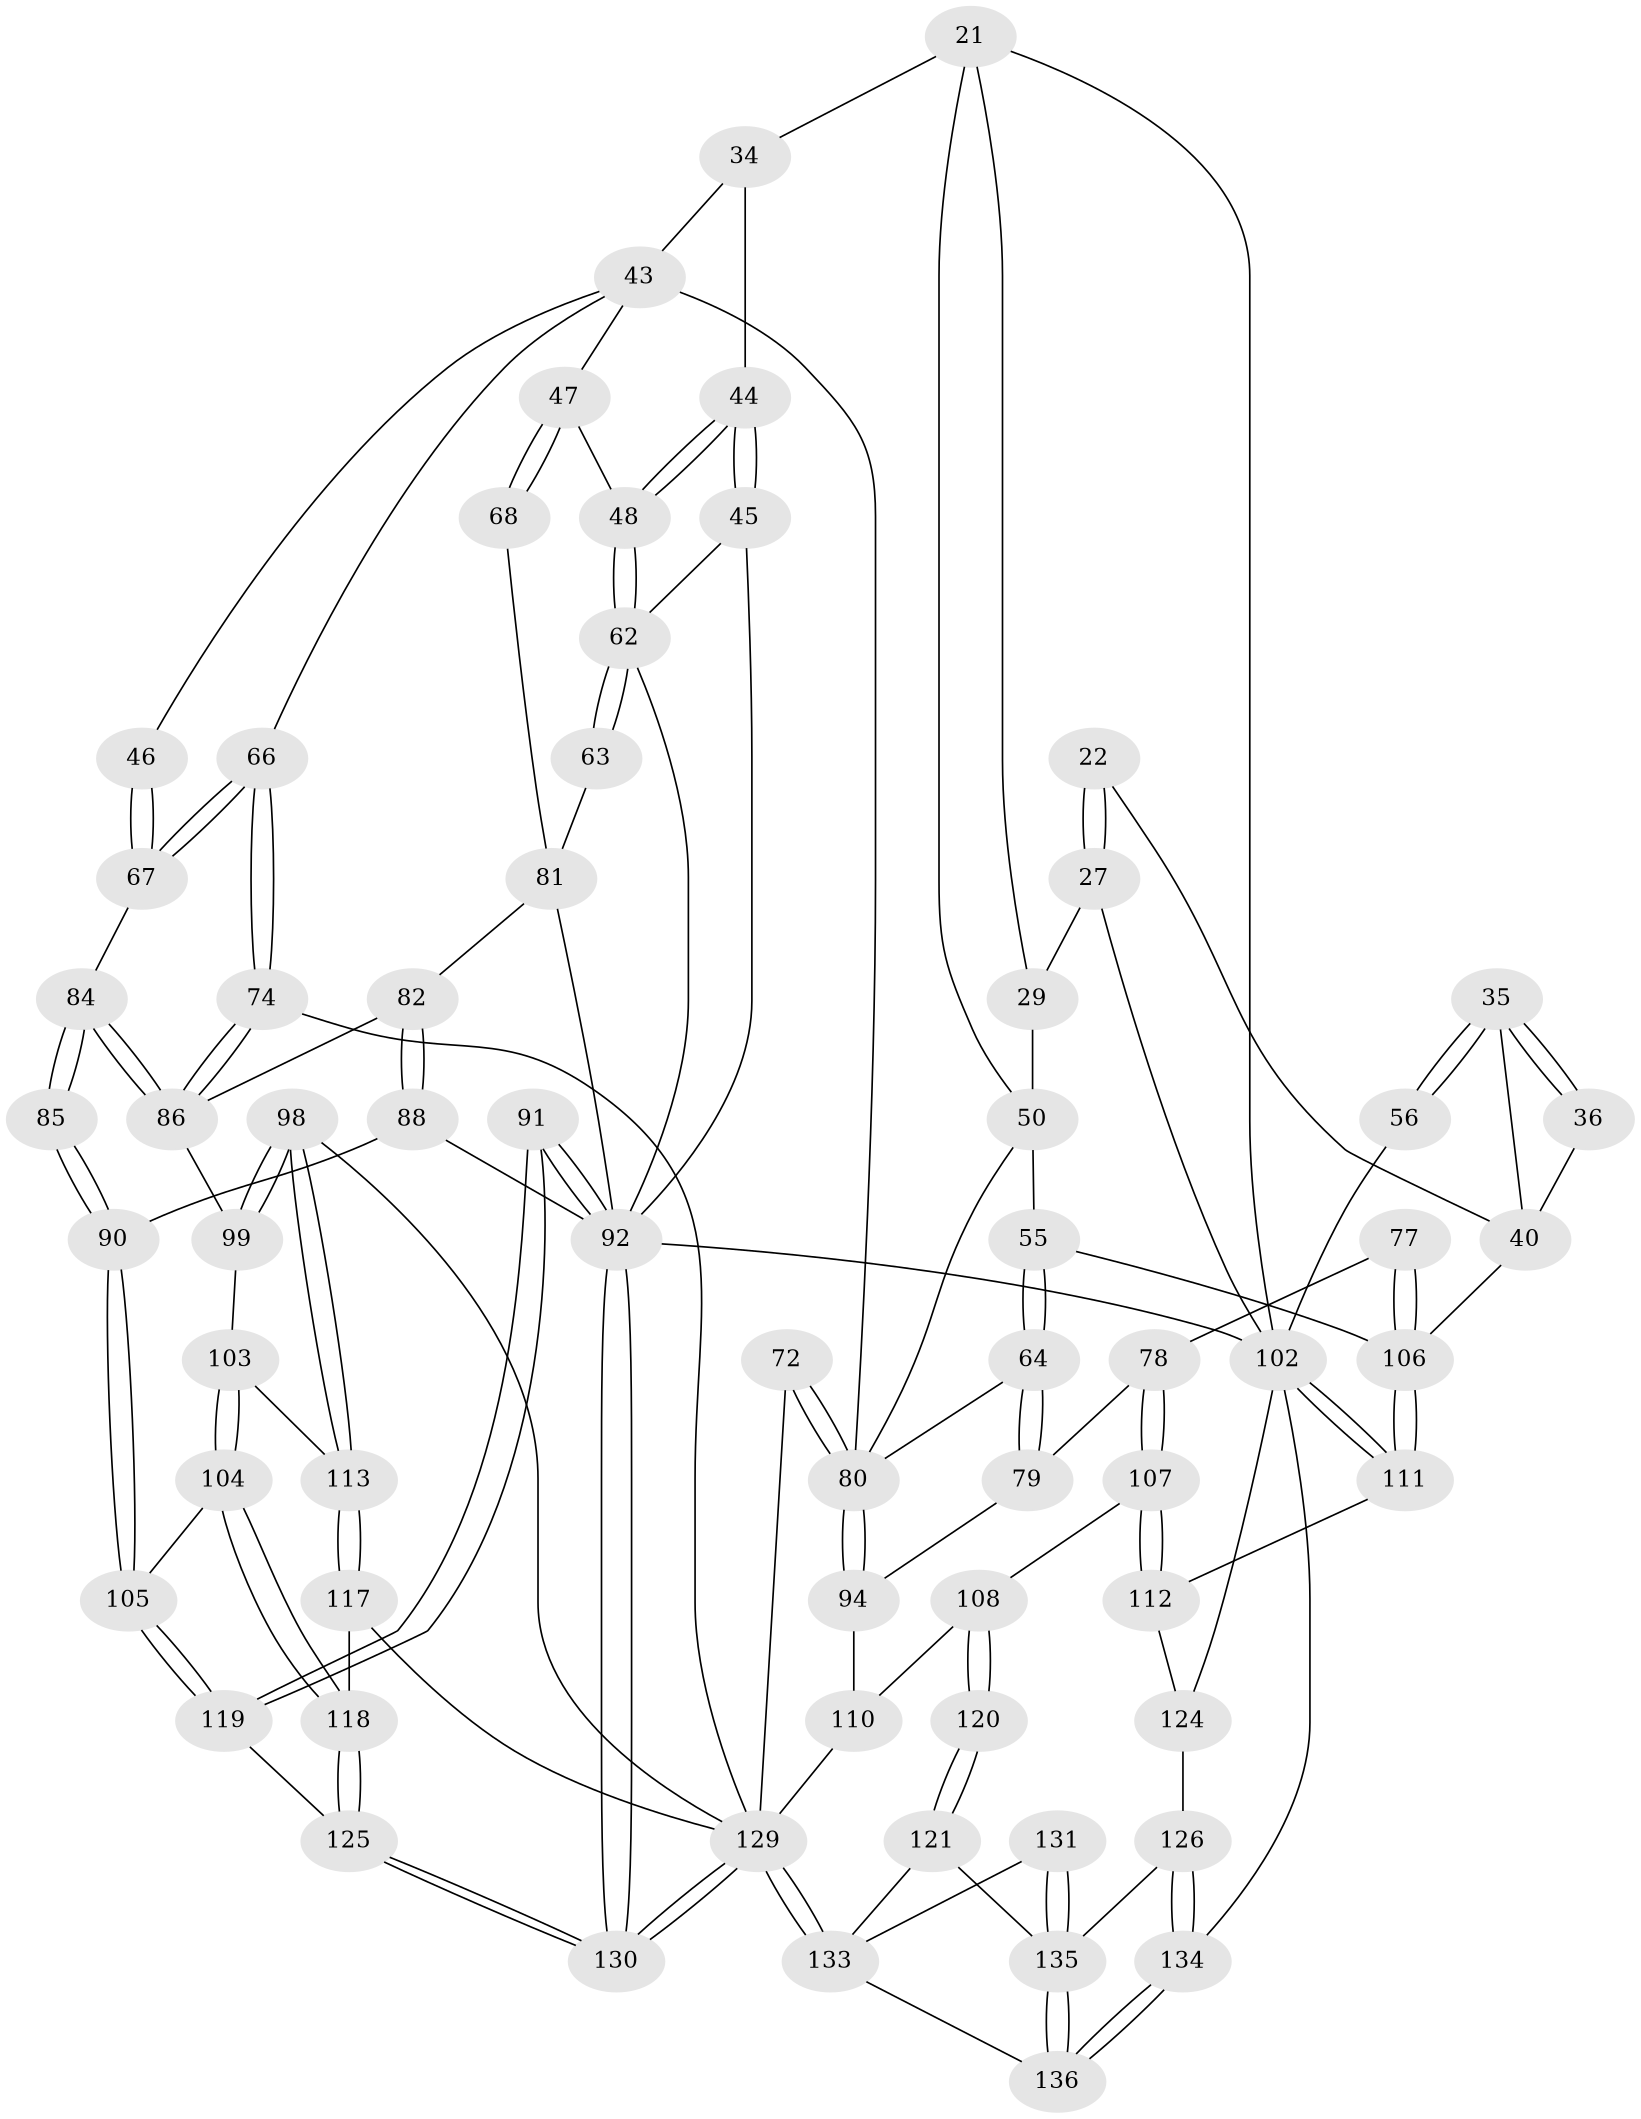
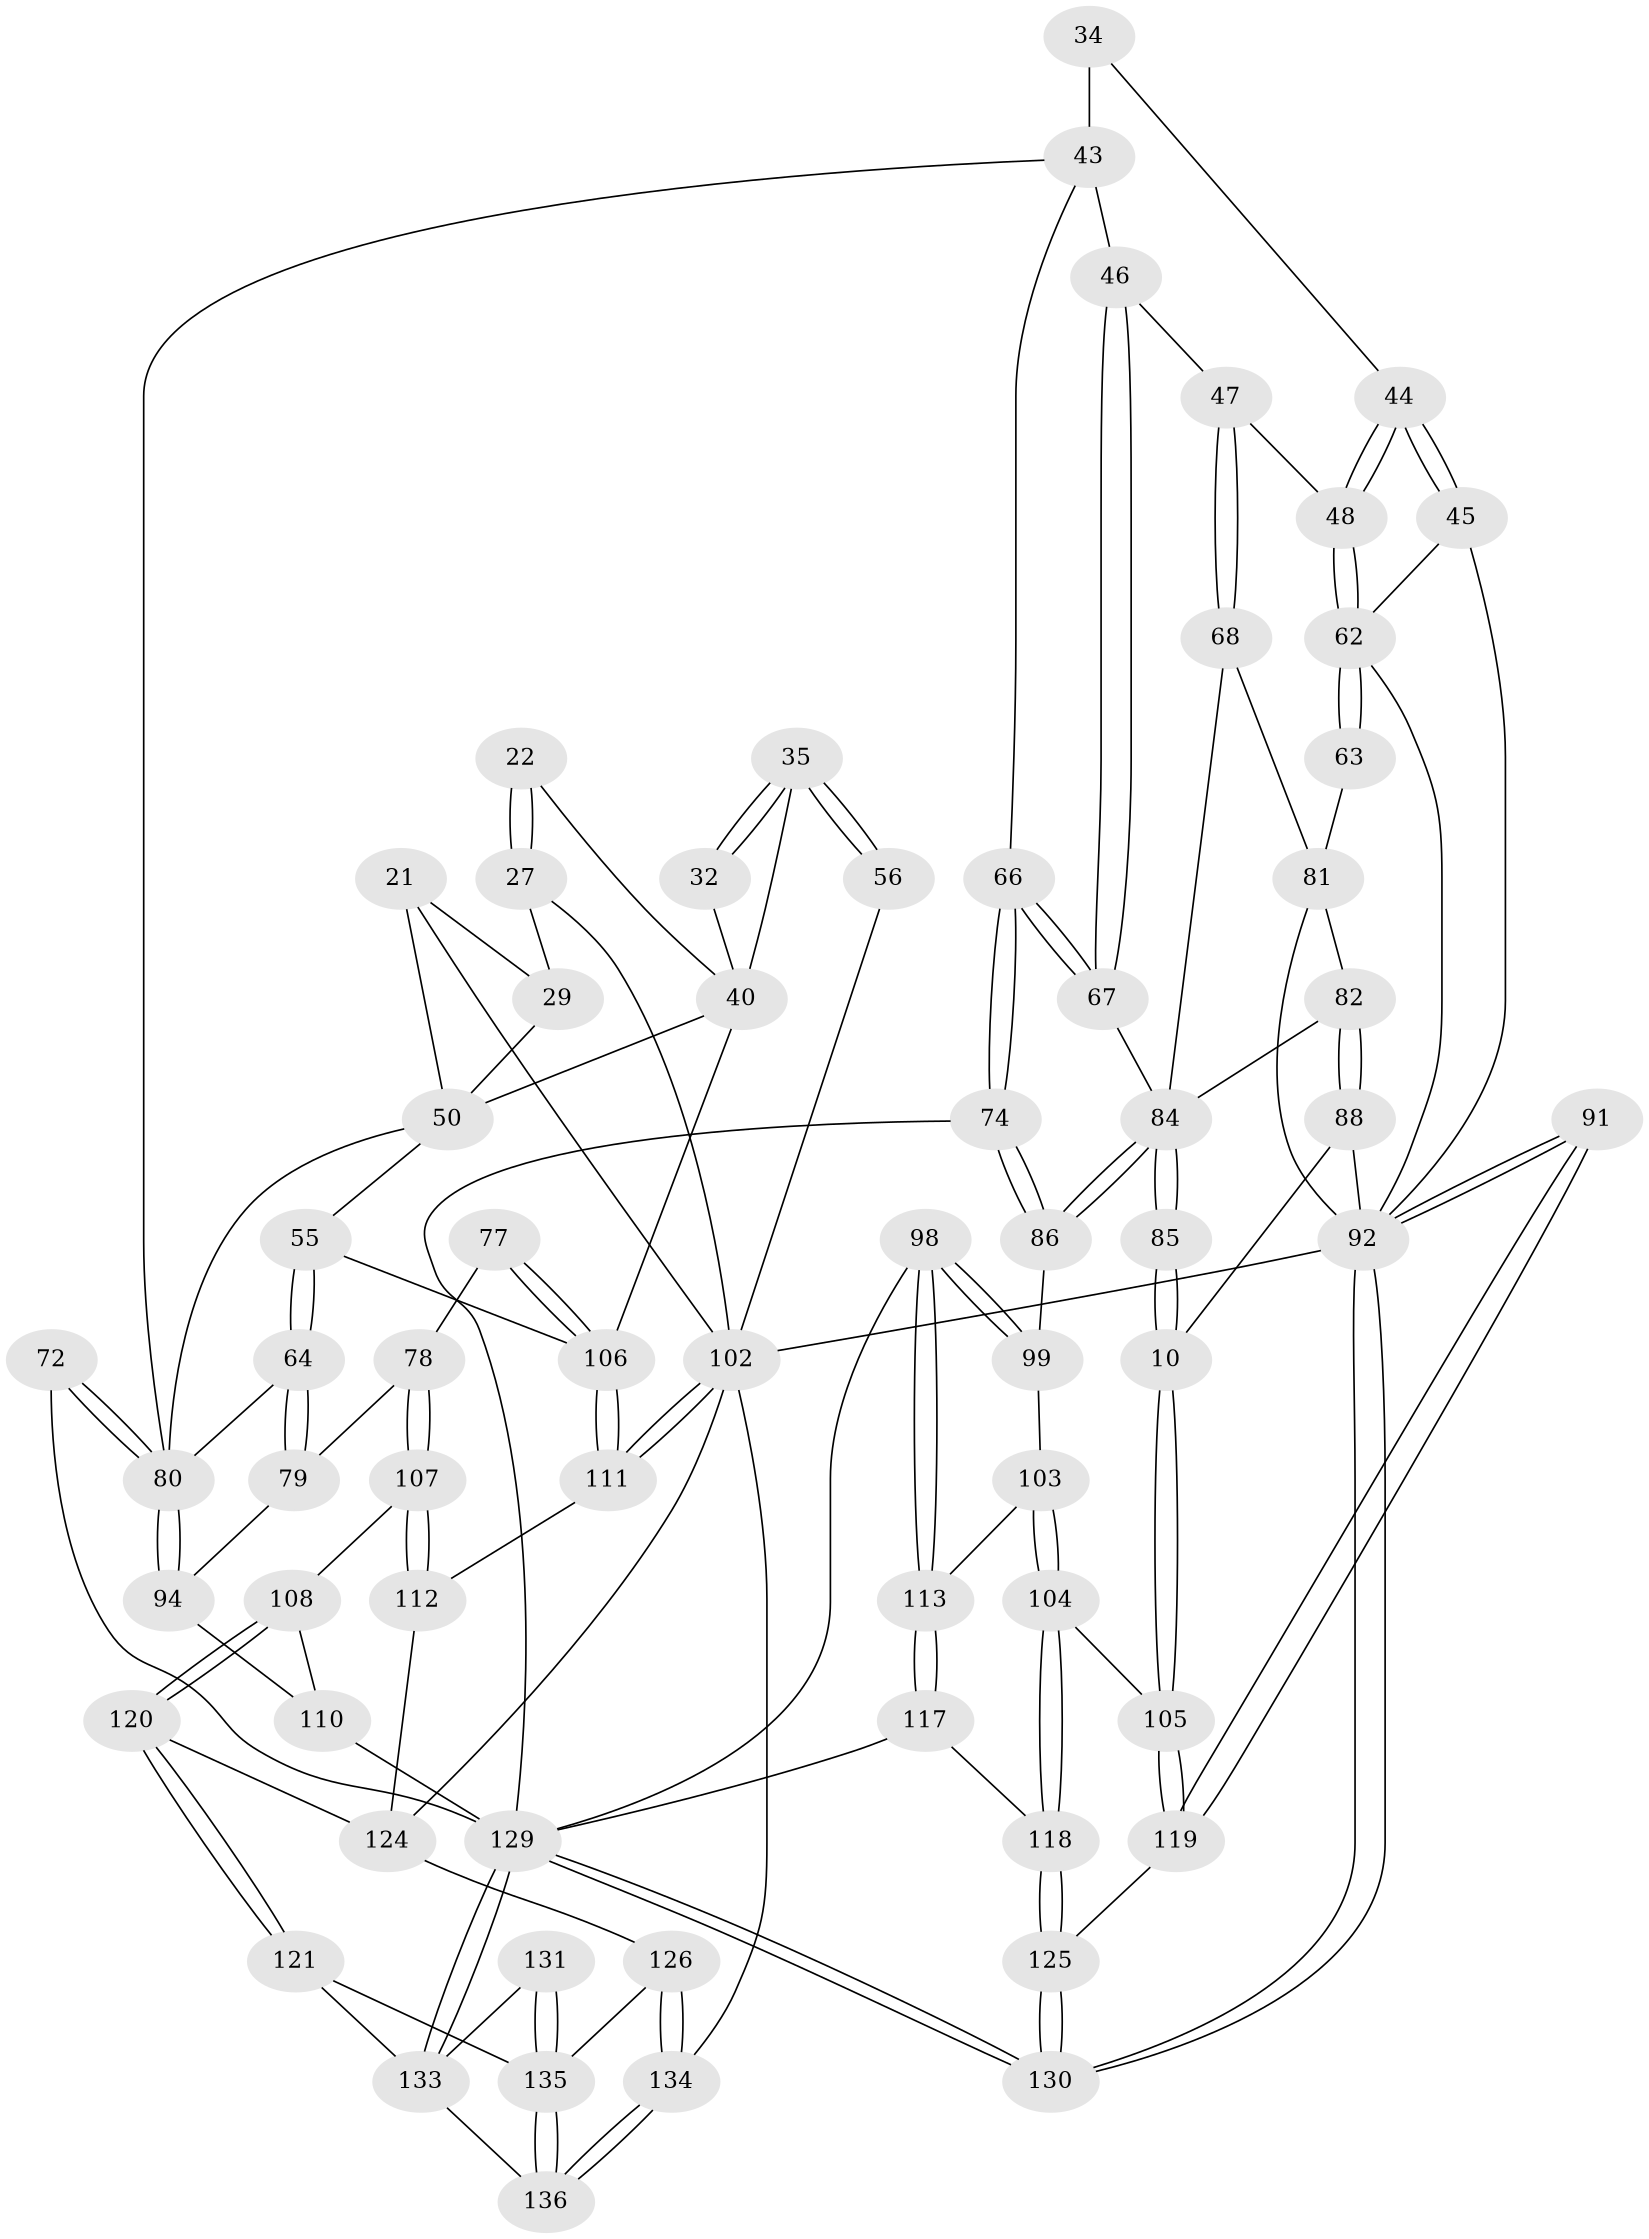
edge "21" -- "34": removed
edge "43" -- "47": now "46" -- "47"
edge "68" -- "84": added
edge "82" -- "86": now "82" -- "84"
edge "40" -- "50": added
node "36": label "36" -> "32"
node "90": label "90" -> "10"
edge "120" -- "124": added
